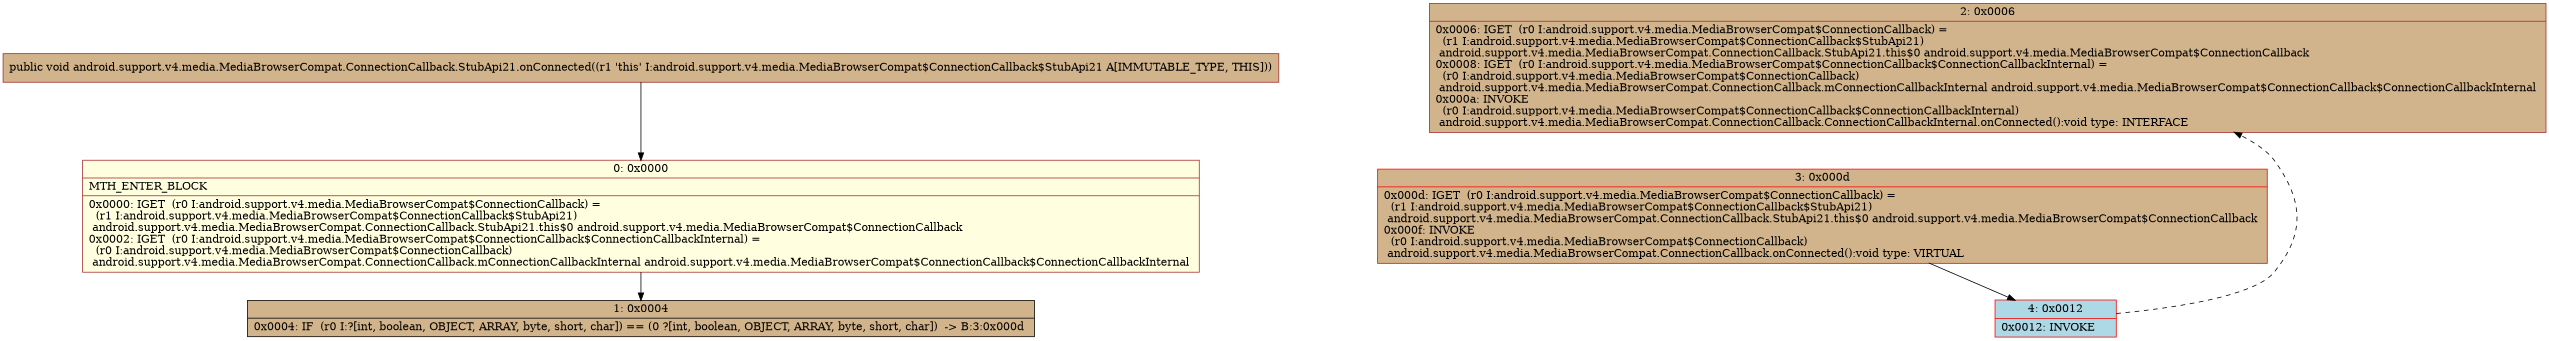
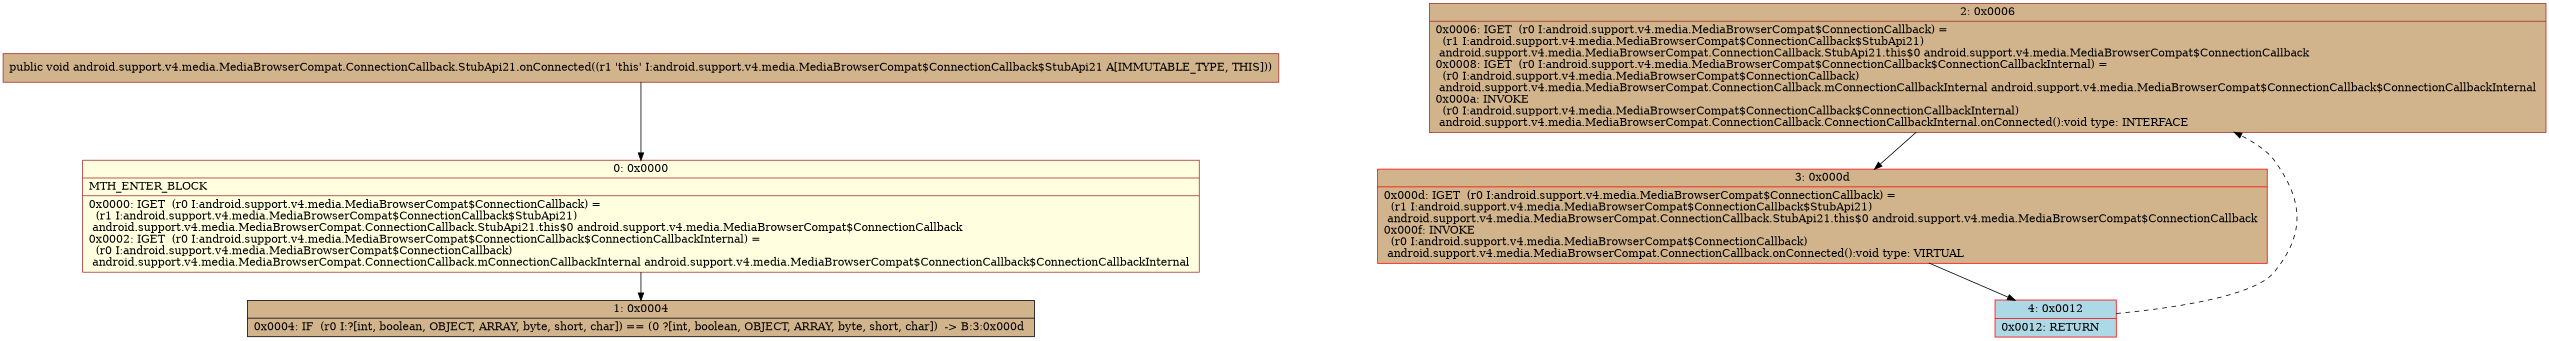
edge "2: 0x0006" -> "3: 0x000d": added
node "4: 0x0012": text "0x0012: INVOKE" -> "0x0012: RETURN"
